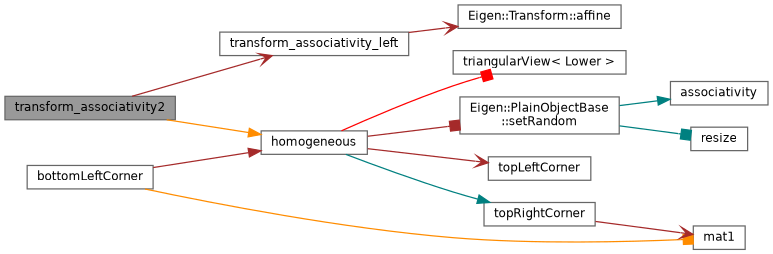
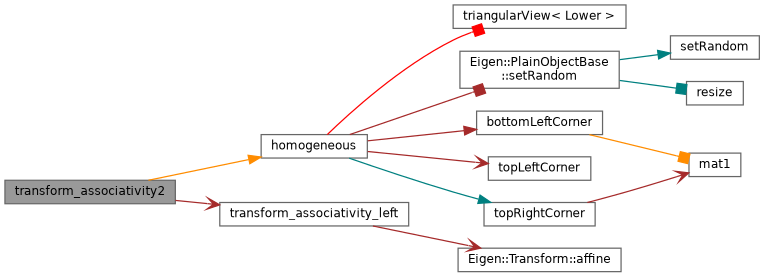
node "associativity": label "associativity" -> "setRandom"
edge "bottomLeftCorner" -> "homogeneous": reversed
